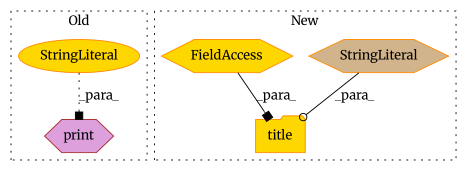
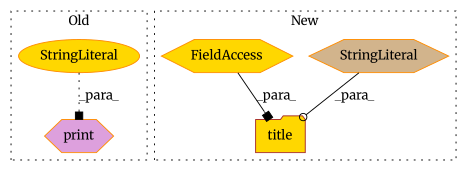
node "print": color brown -> darkorange
node "title": color darkorange -> brown
